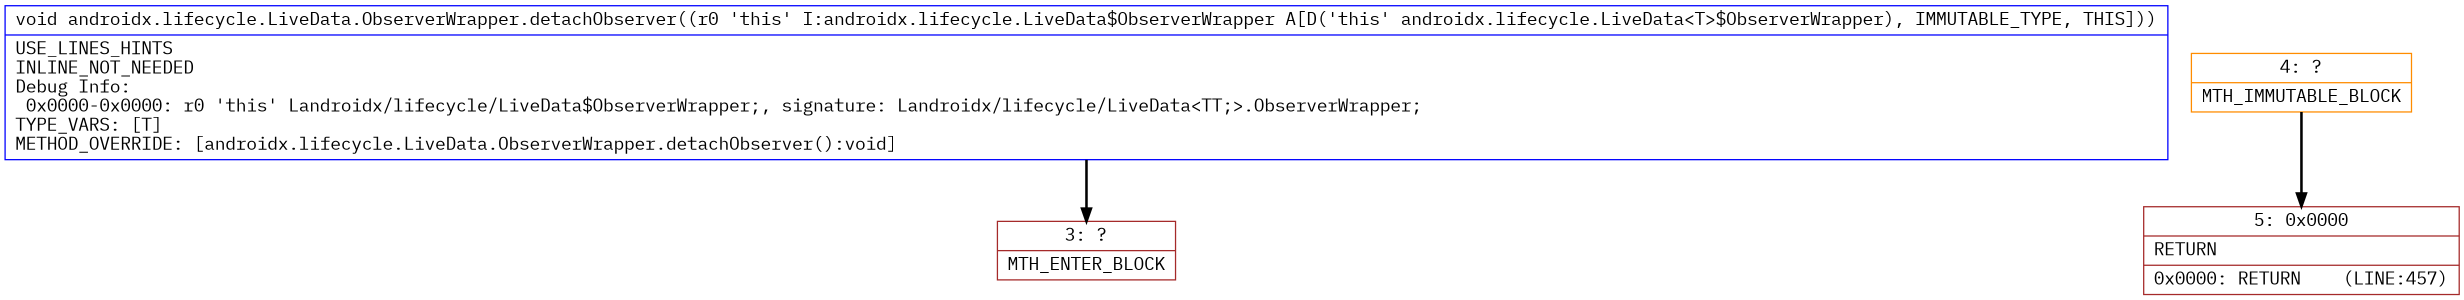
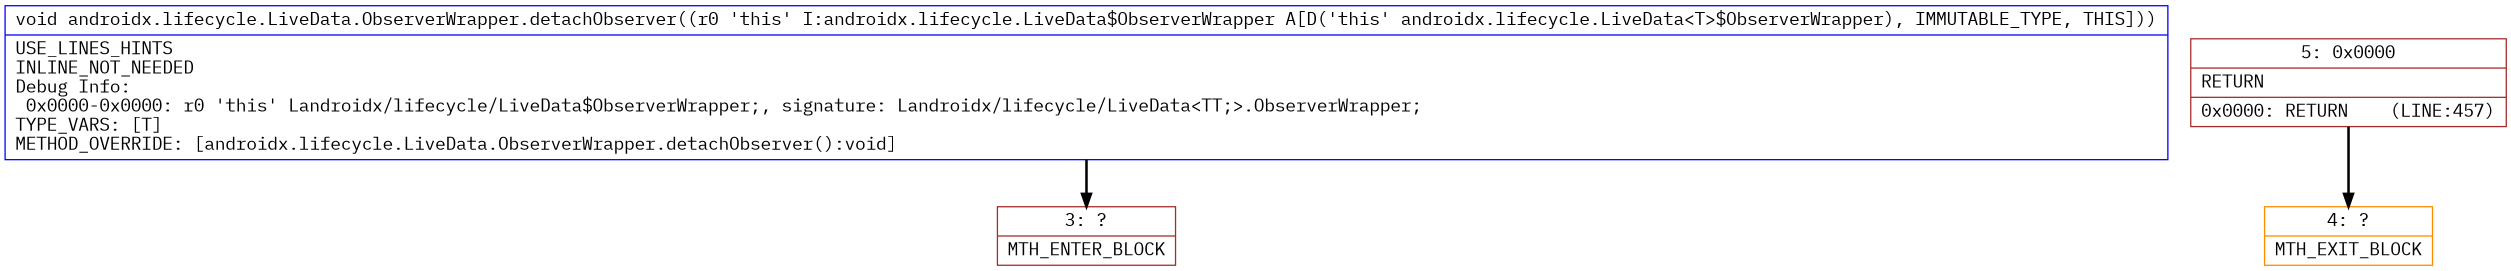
node "4: ?": text "MTH_IMMUTABLE_BLOCK" -> "MTH_EXIT_BLOCK"
edge "4: ?" -> "5: 0x0000": reversed
